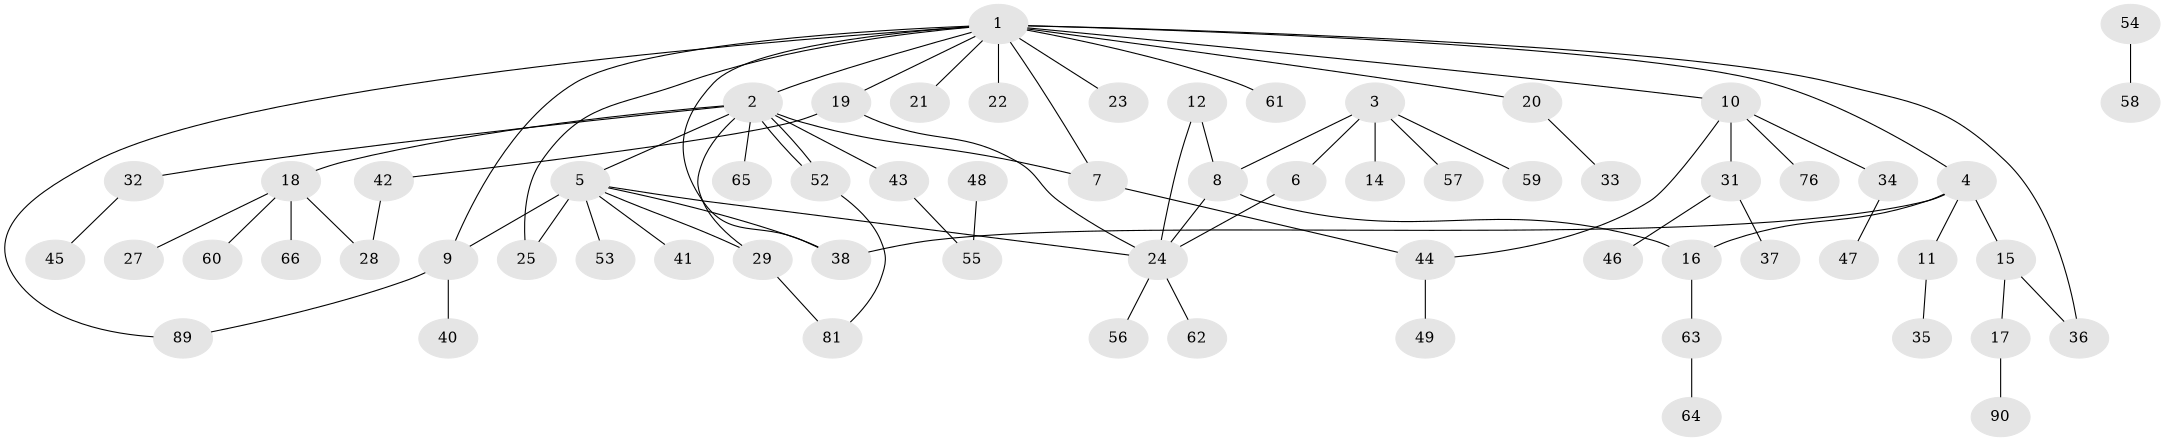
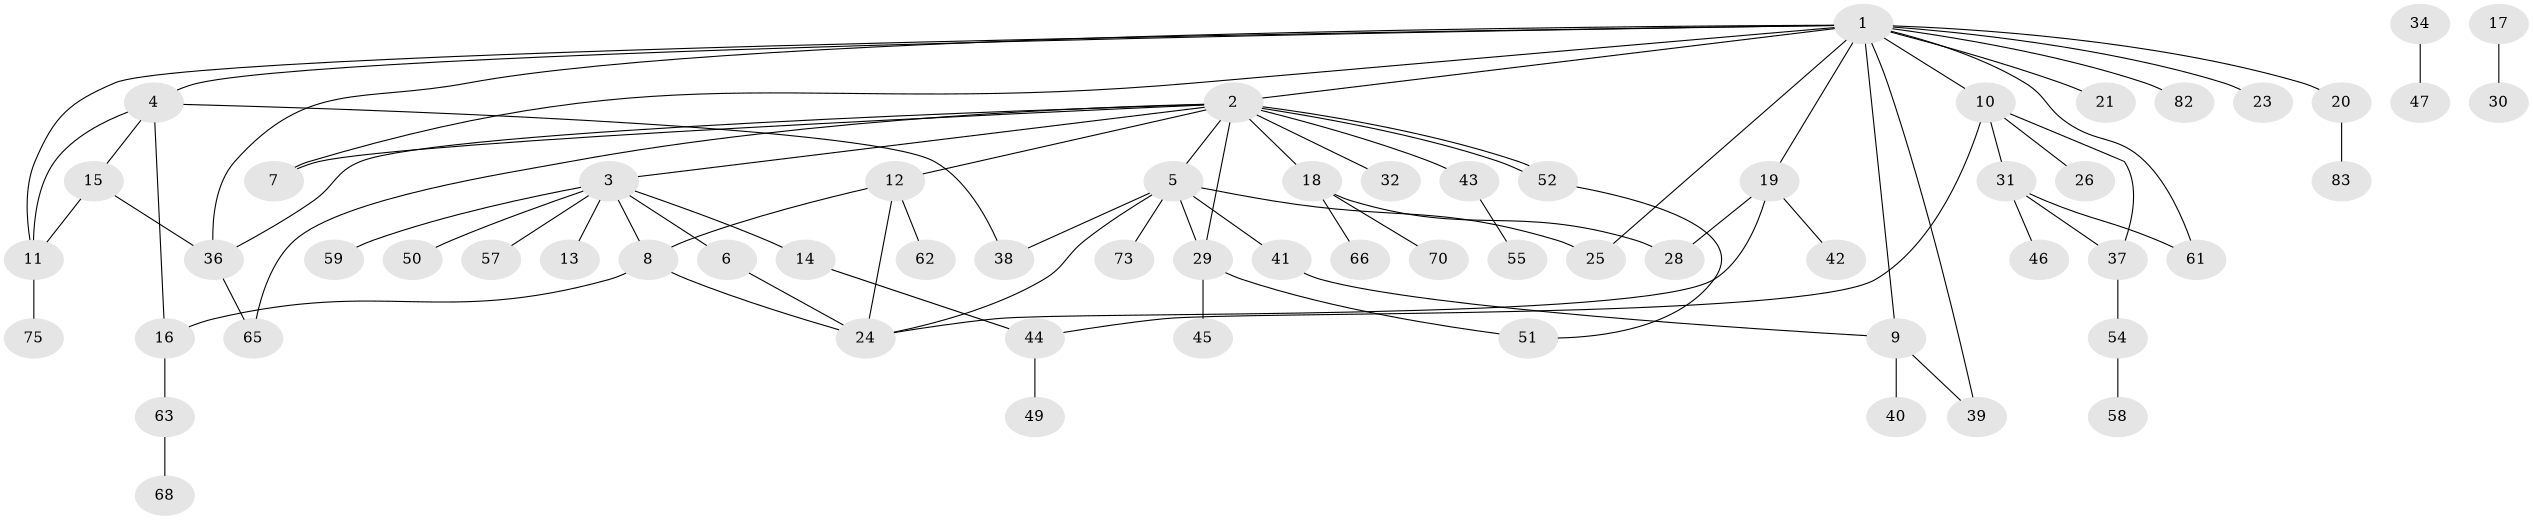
edge "1" -- "38": now "1" -- "11"
node "22": label "22" -> "82"
edge "2" -- "36": added
edge "2" -- "3": added
edge "2" -- "12": added
edge "10" -- "34": now "10" -- "37"
node "48": removed
node "33": label "33" -> "83"
node "76": label "76" -> "26"
edge "32" -- "45": now "29" -- "45"
edge "42" -- "28": now "19" -- "28"
edge "7" -- "44": now "14" -- "44"
edge "5" -- "9": now "41" -- "9"
edge "31" -- "61": added
node "27": removed
node "60": label "60" -> "70"
node "50": added
node "13": added
node "53": label "53" -> "73"
edge "36" -- "65": added
edge "24" -- "62": now "12" -- "62"
edge "15" -- "17": now "15" -- "11"
edge "37" -- "54": added
node "89": label "89" -> "39"
node "81": label "81" -> "51"
node "56": removed
node "35": label "35" -> "75"
node "64": label "64" -> "68"
node "90": label "90" -> "30"
